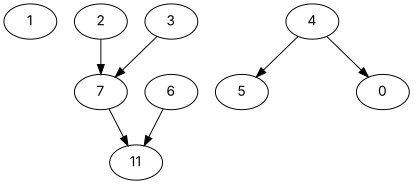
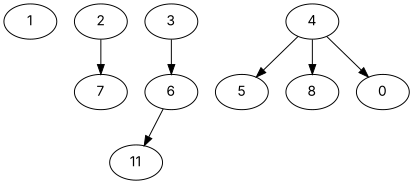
edge "3" -> "7": now "3" -> "6"
node "8": added
edge "7" -> "11": removed
